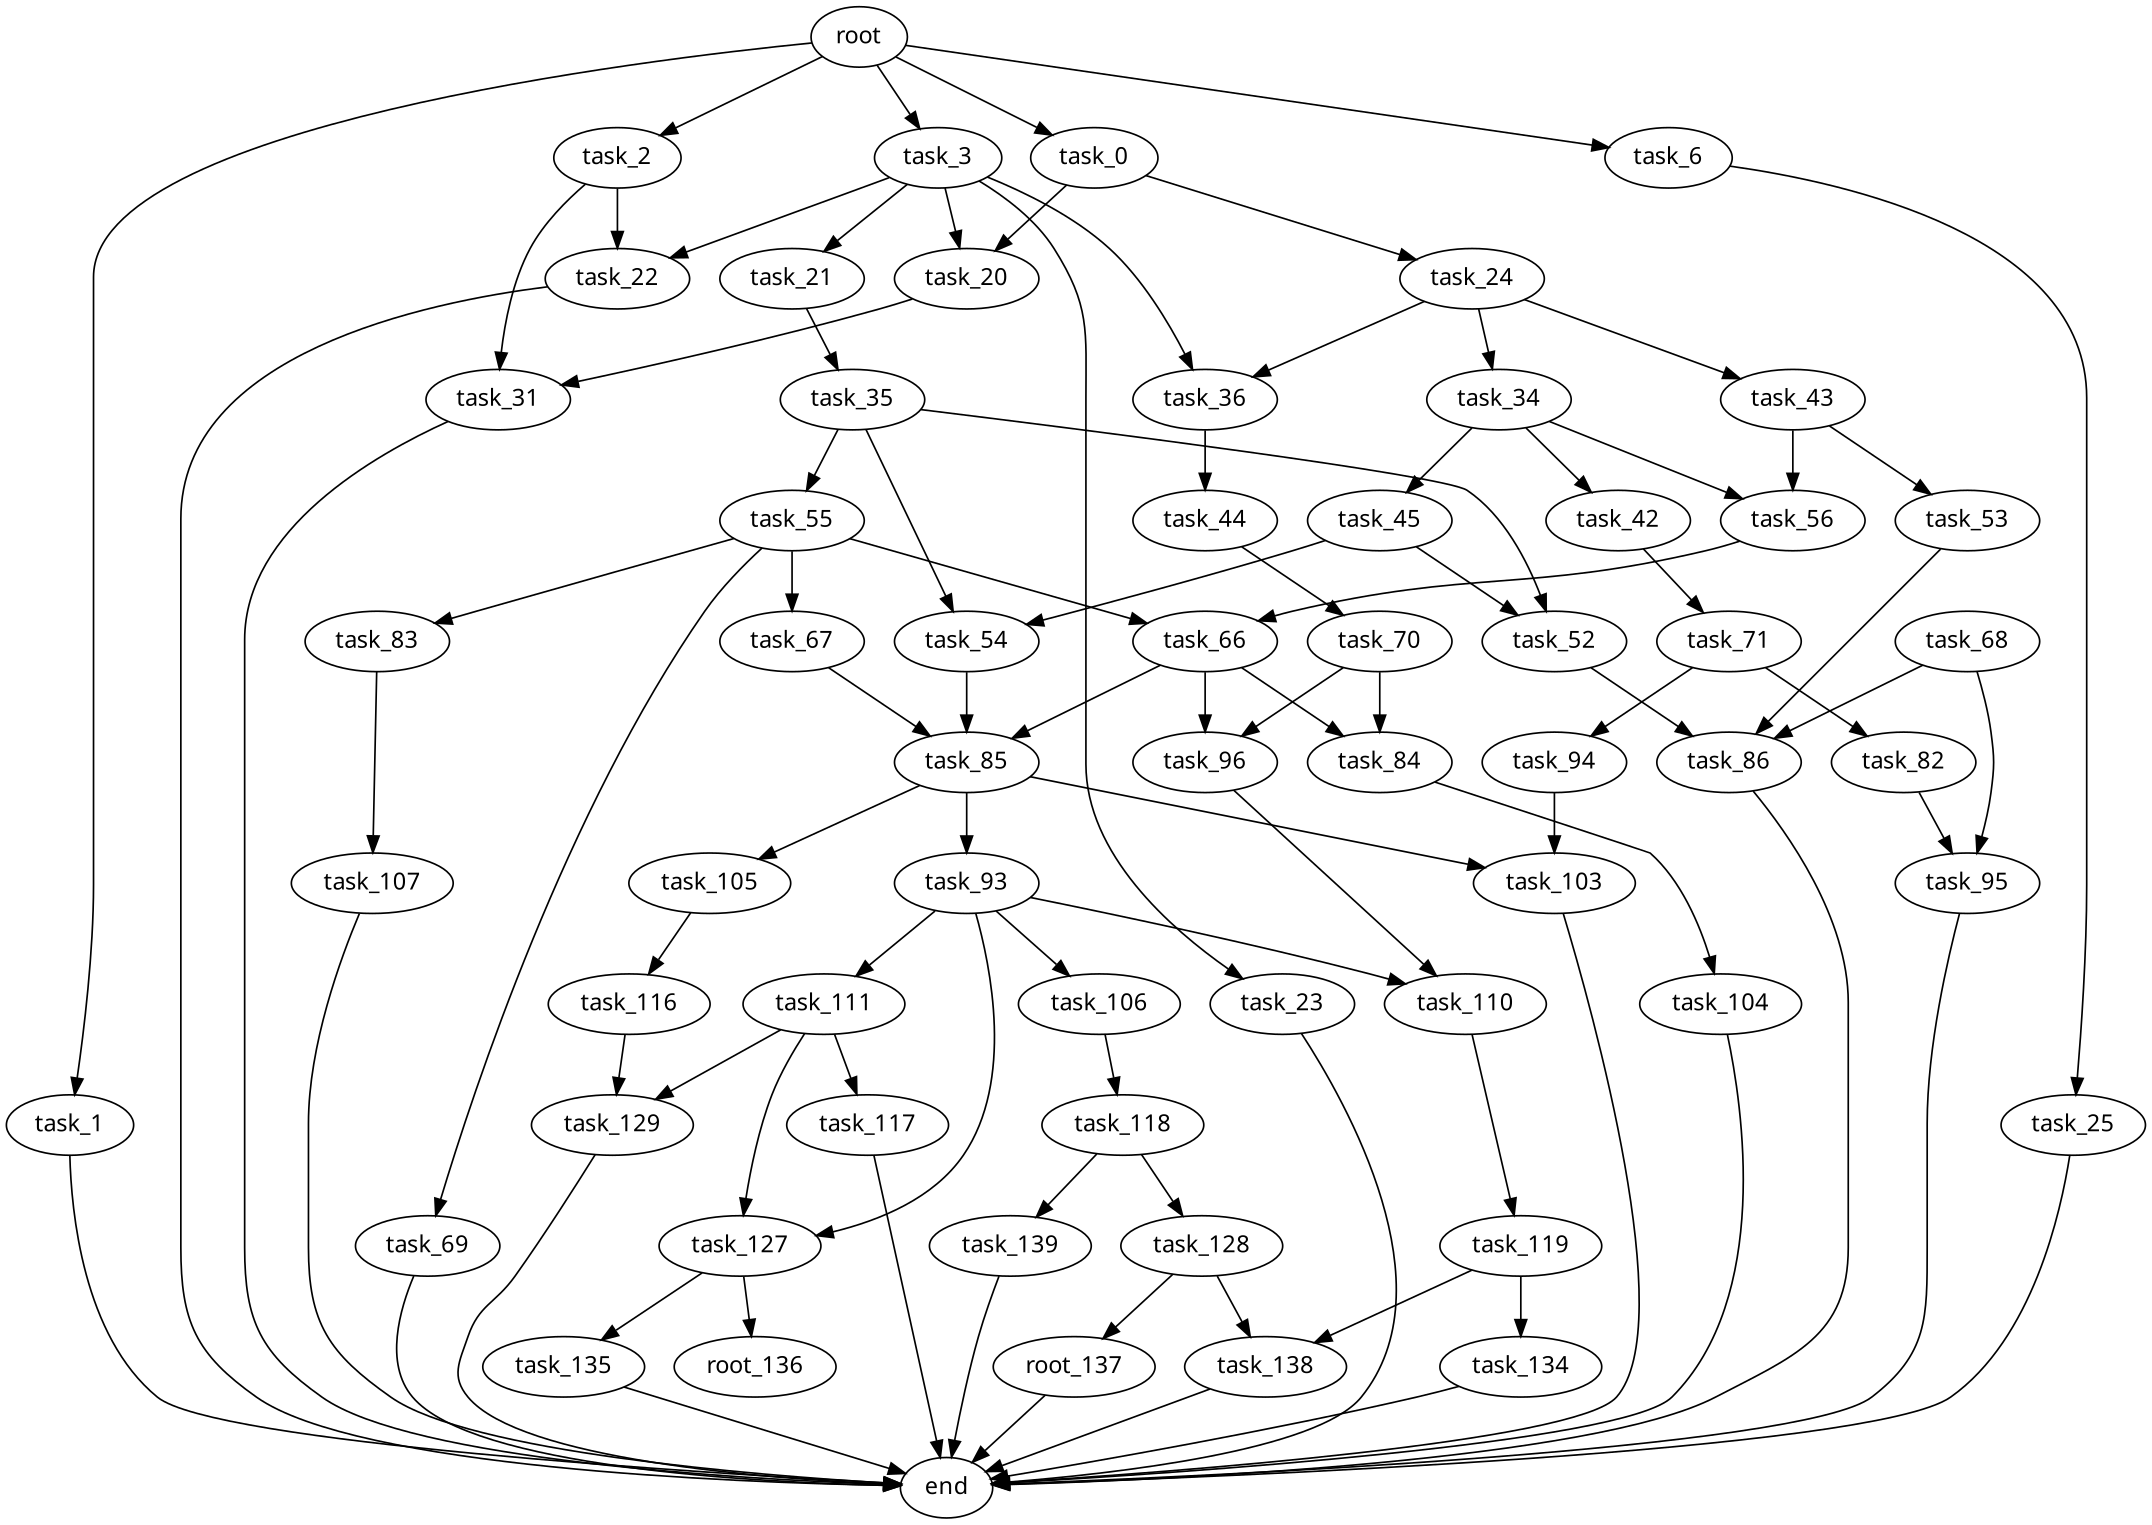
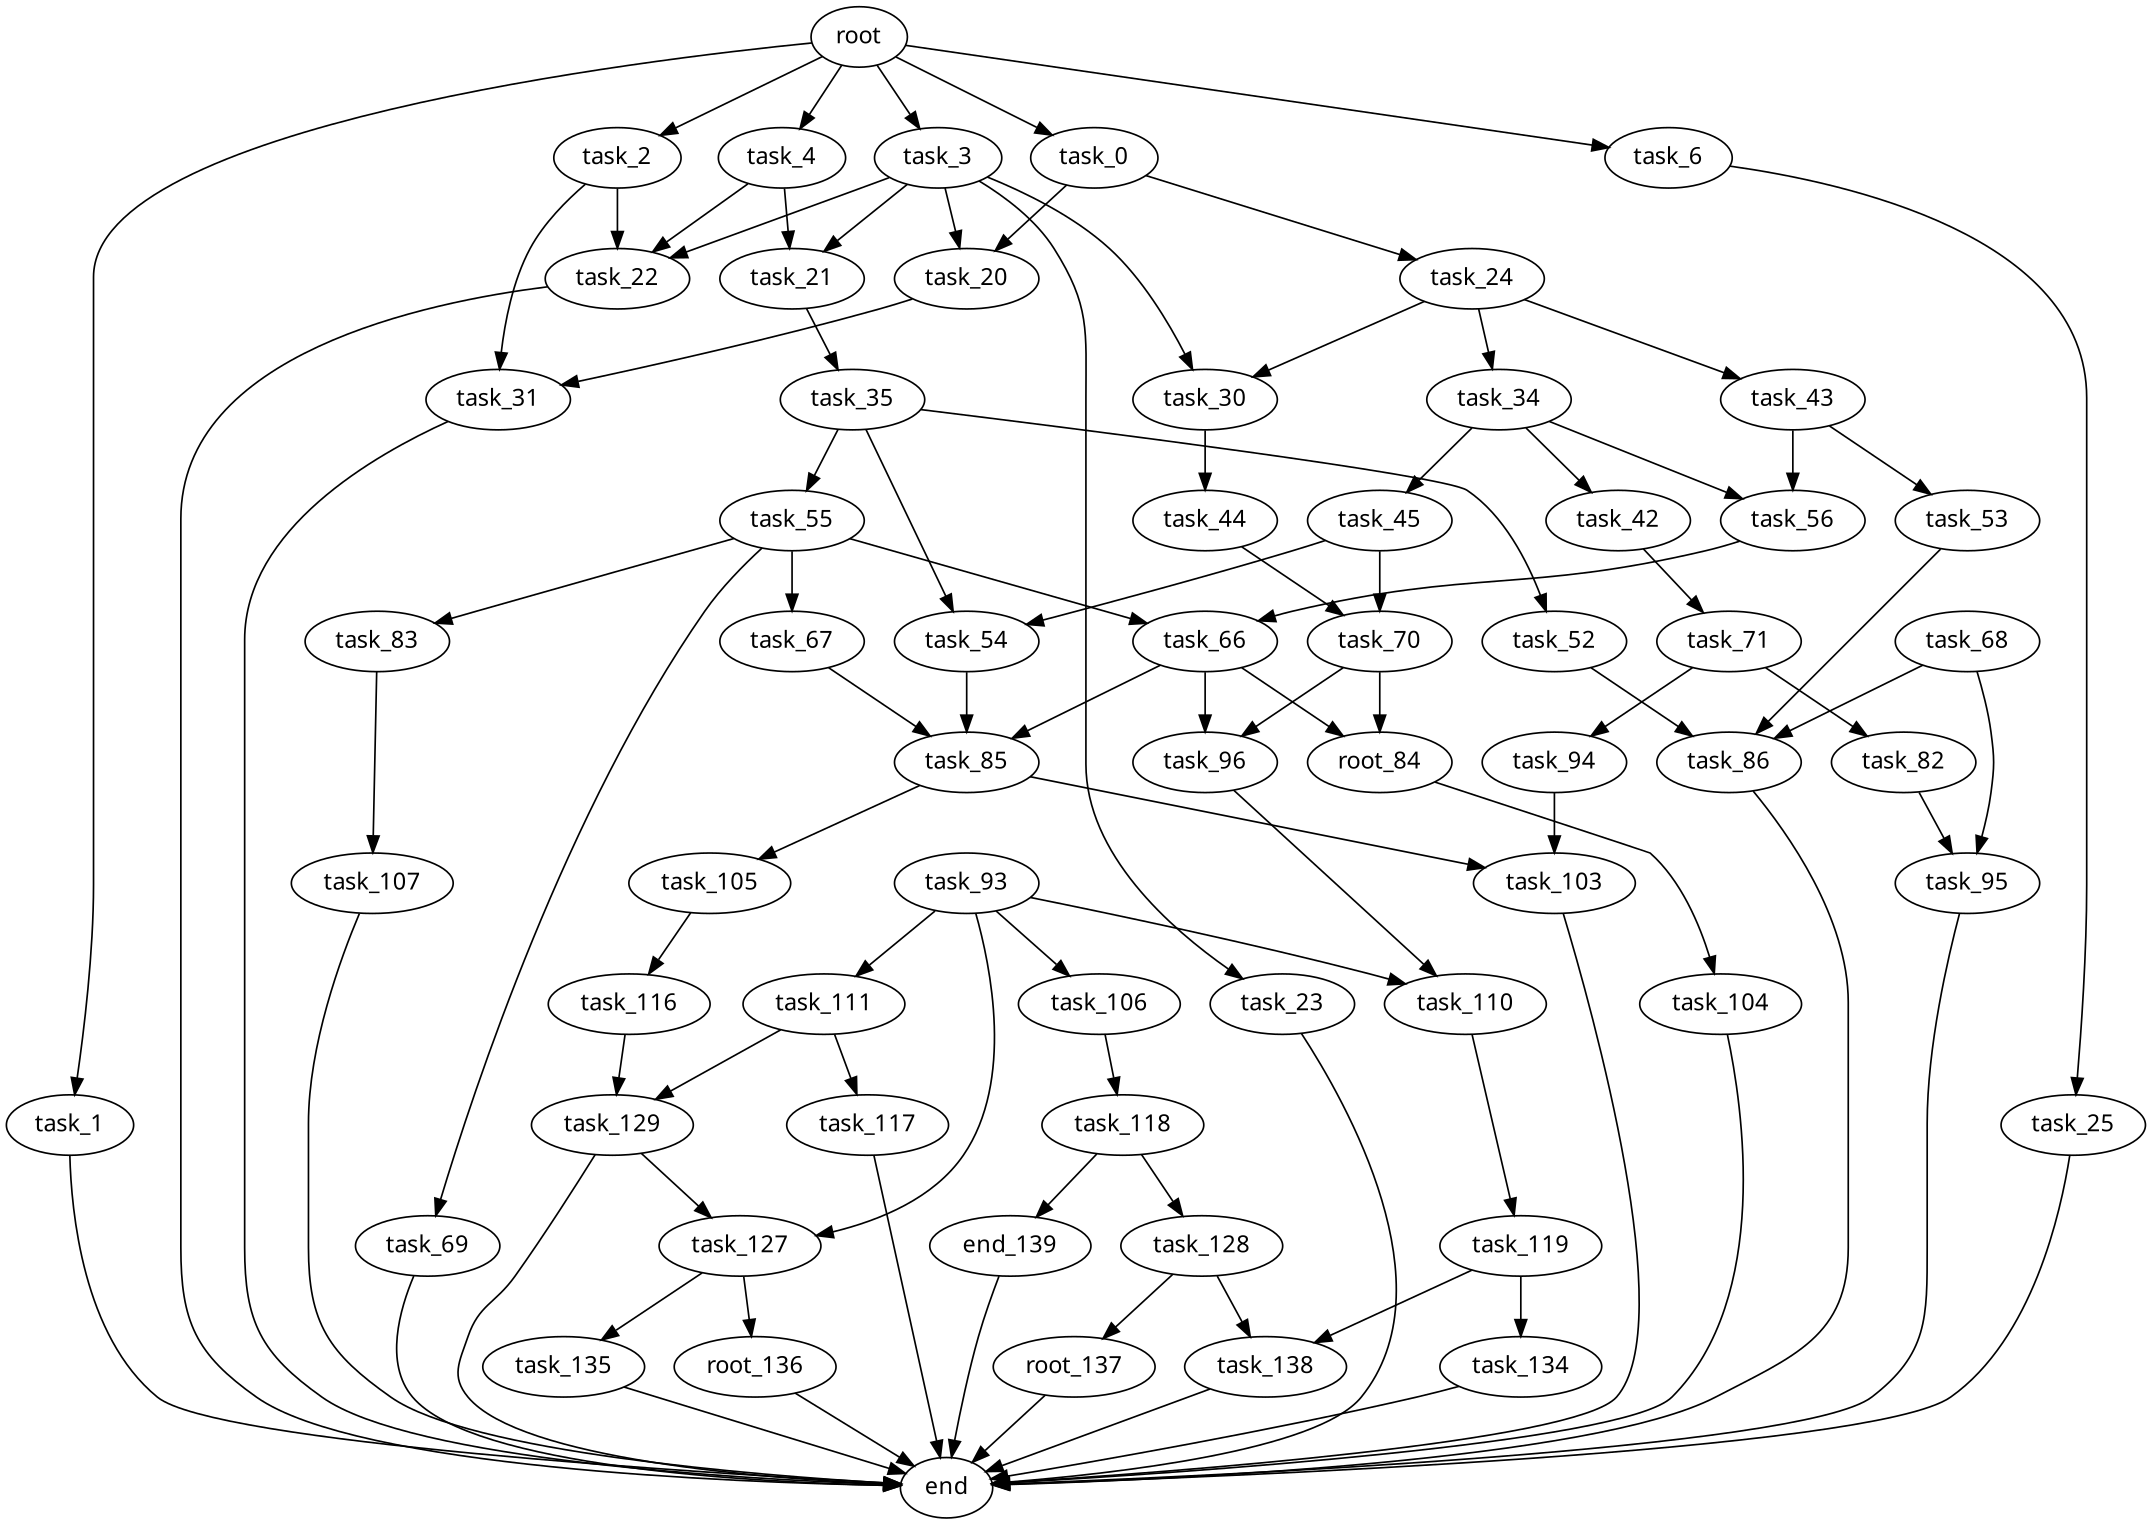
node "task_4": added
node "task_36": label "task_36" -> "task_30"
edge "task_45" -> "task_52": now "task_45" -> "task_70"
node "task_84": label "task_84" -> "root_84"
edge "task_85" -> "task_93": removed
edge "task_111" -> "task_127": now "task_129" -> "task_127"
node "task_139": label "task_139" -> "end_139"
edge "root_136" -> "end": added
